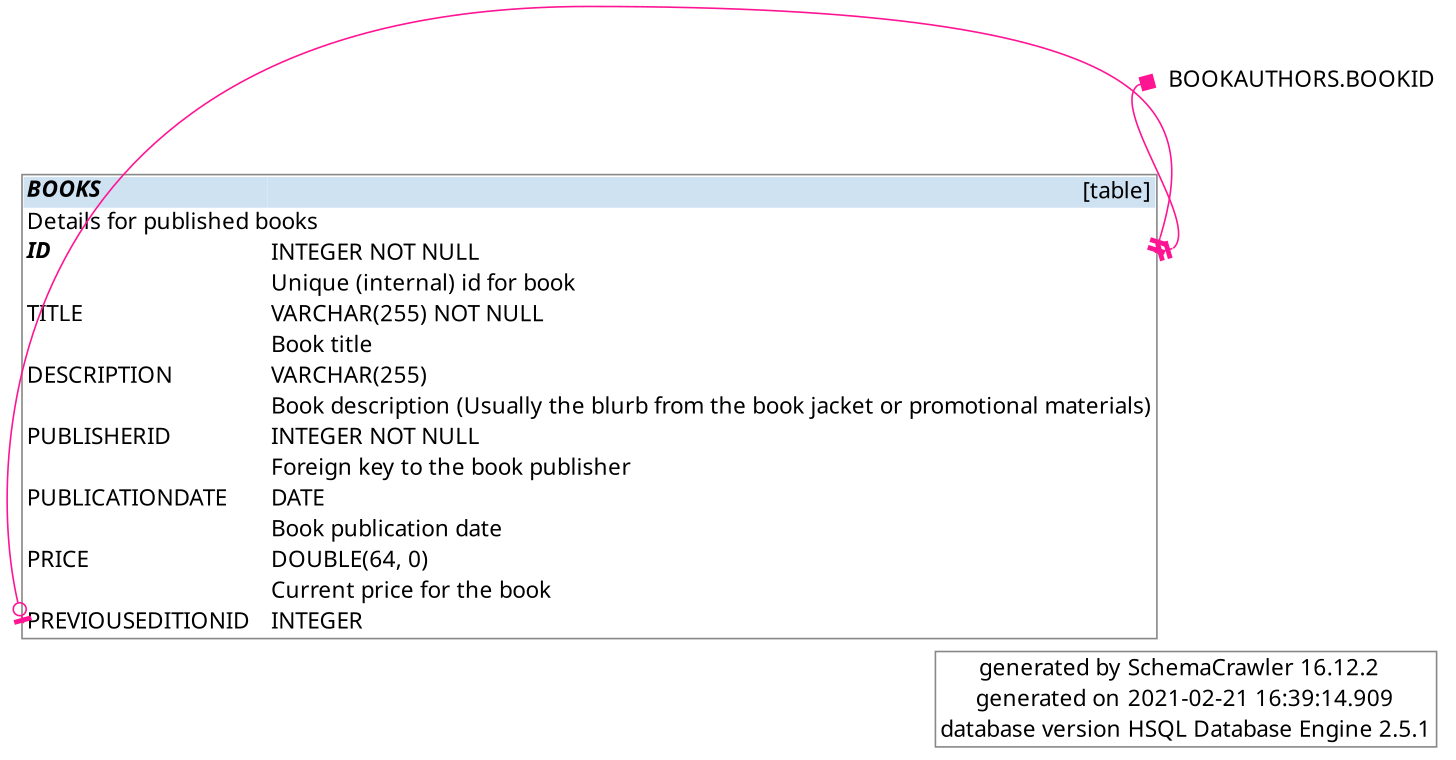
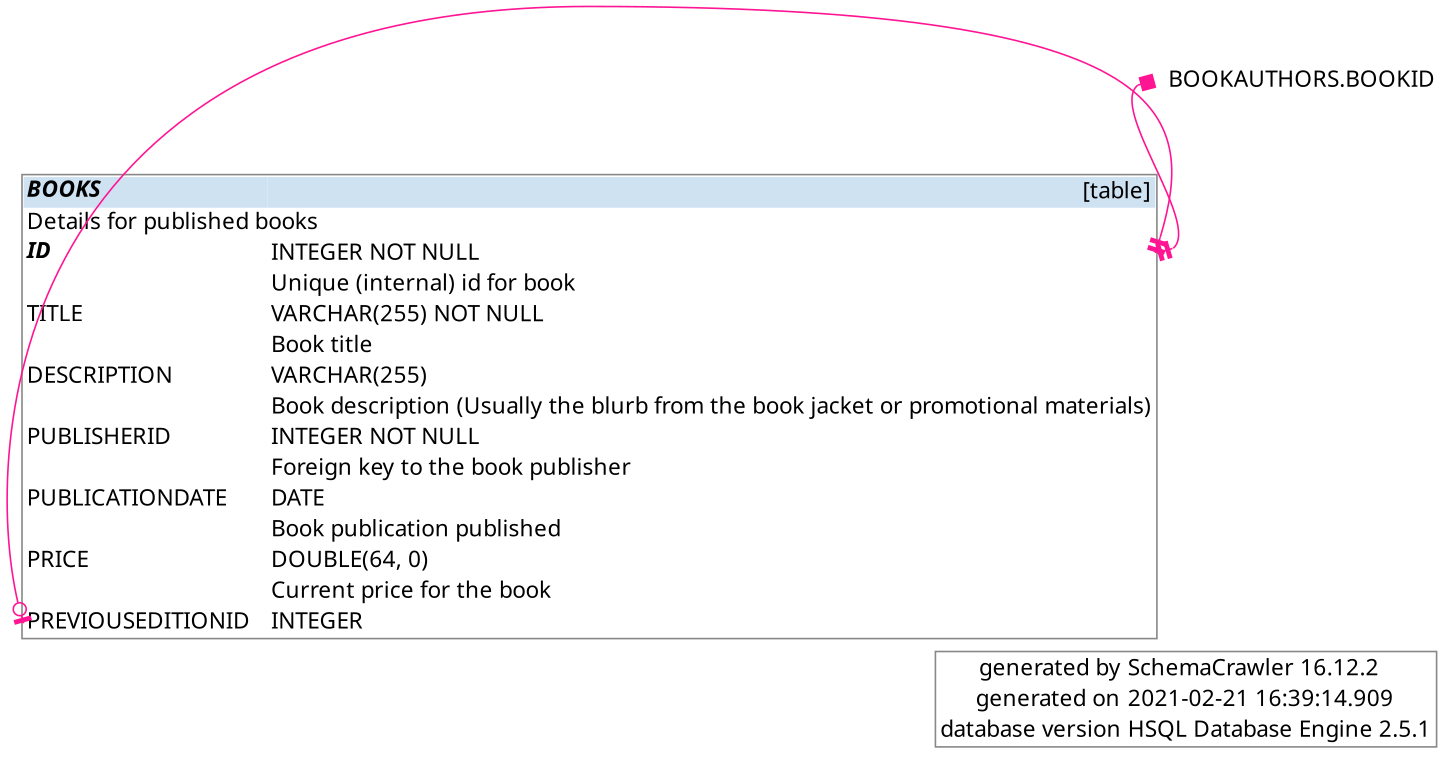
node "BOOKS": text "Book publication date" -> "Book publication published"
